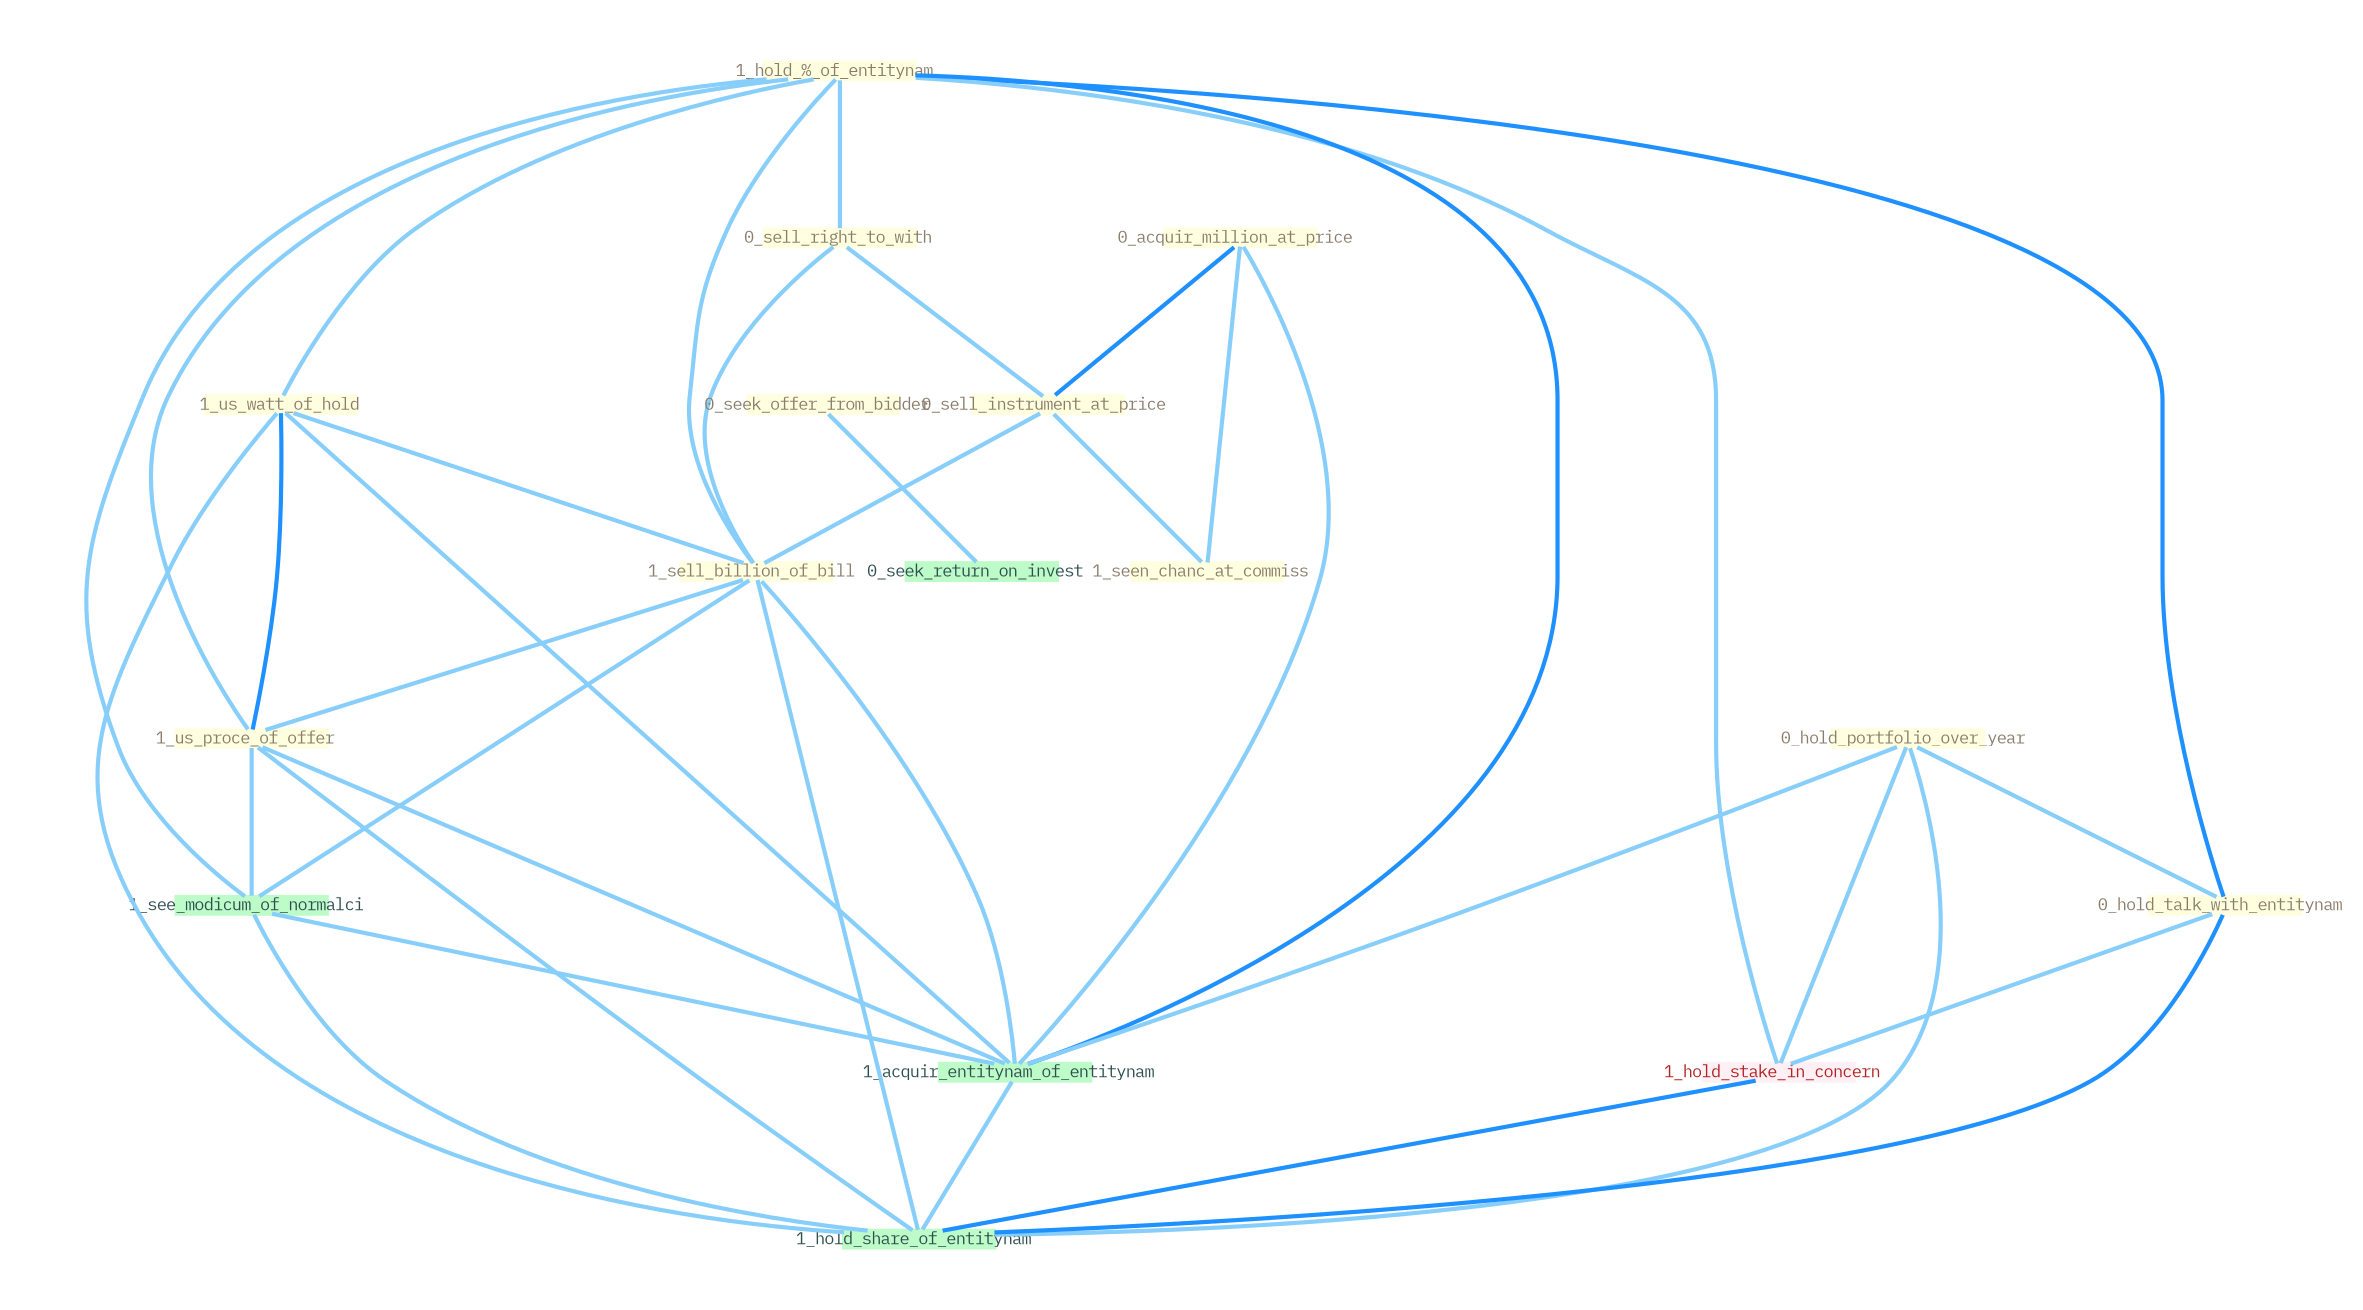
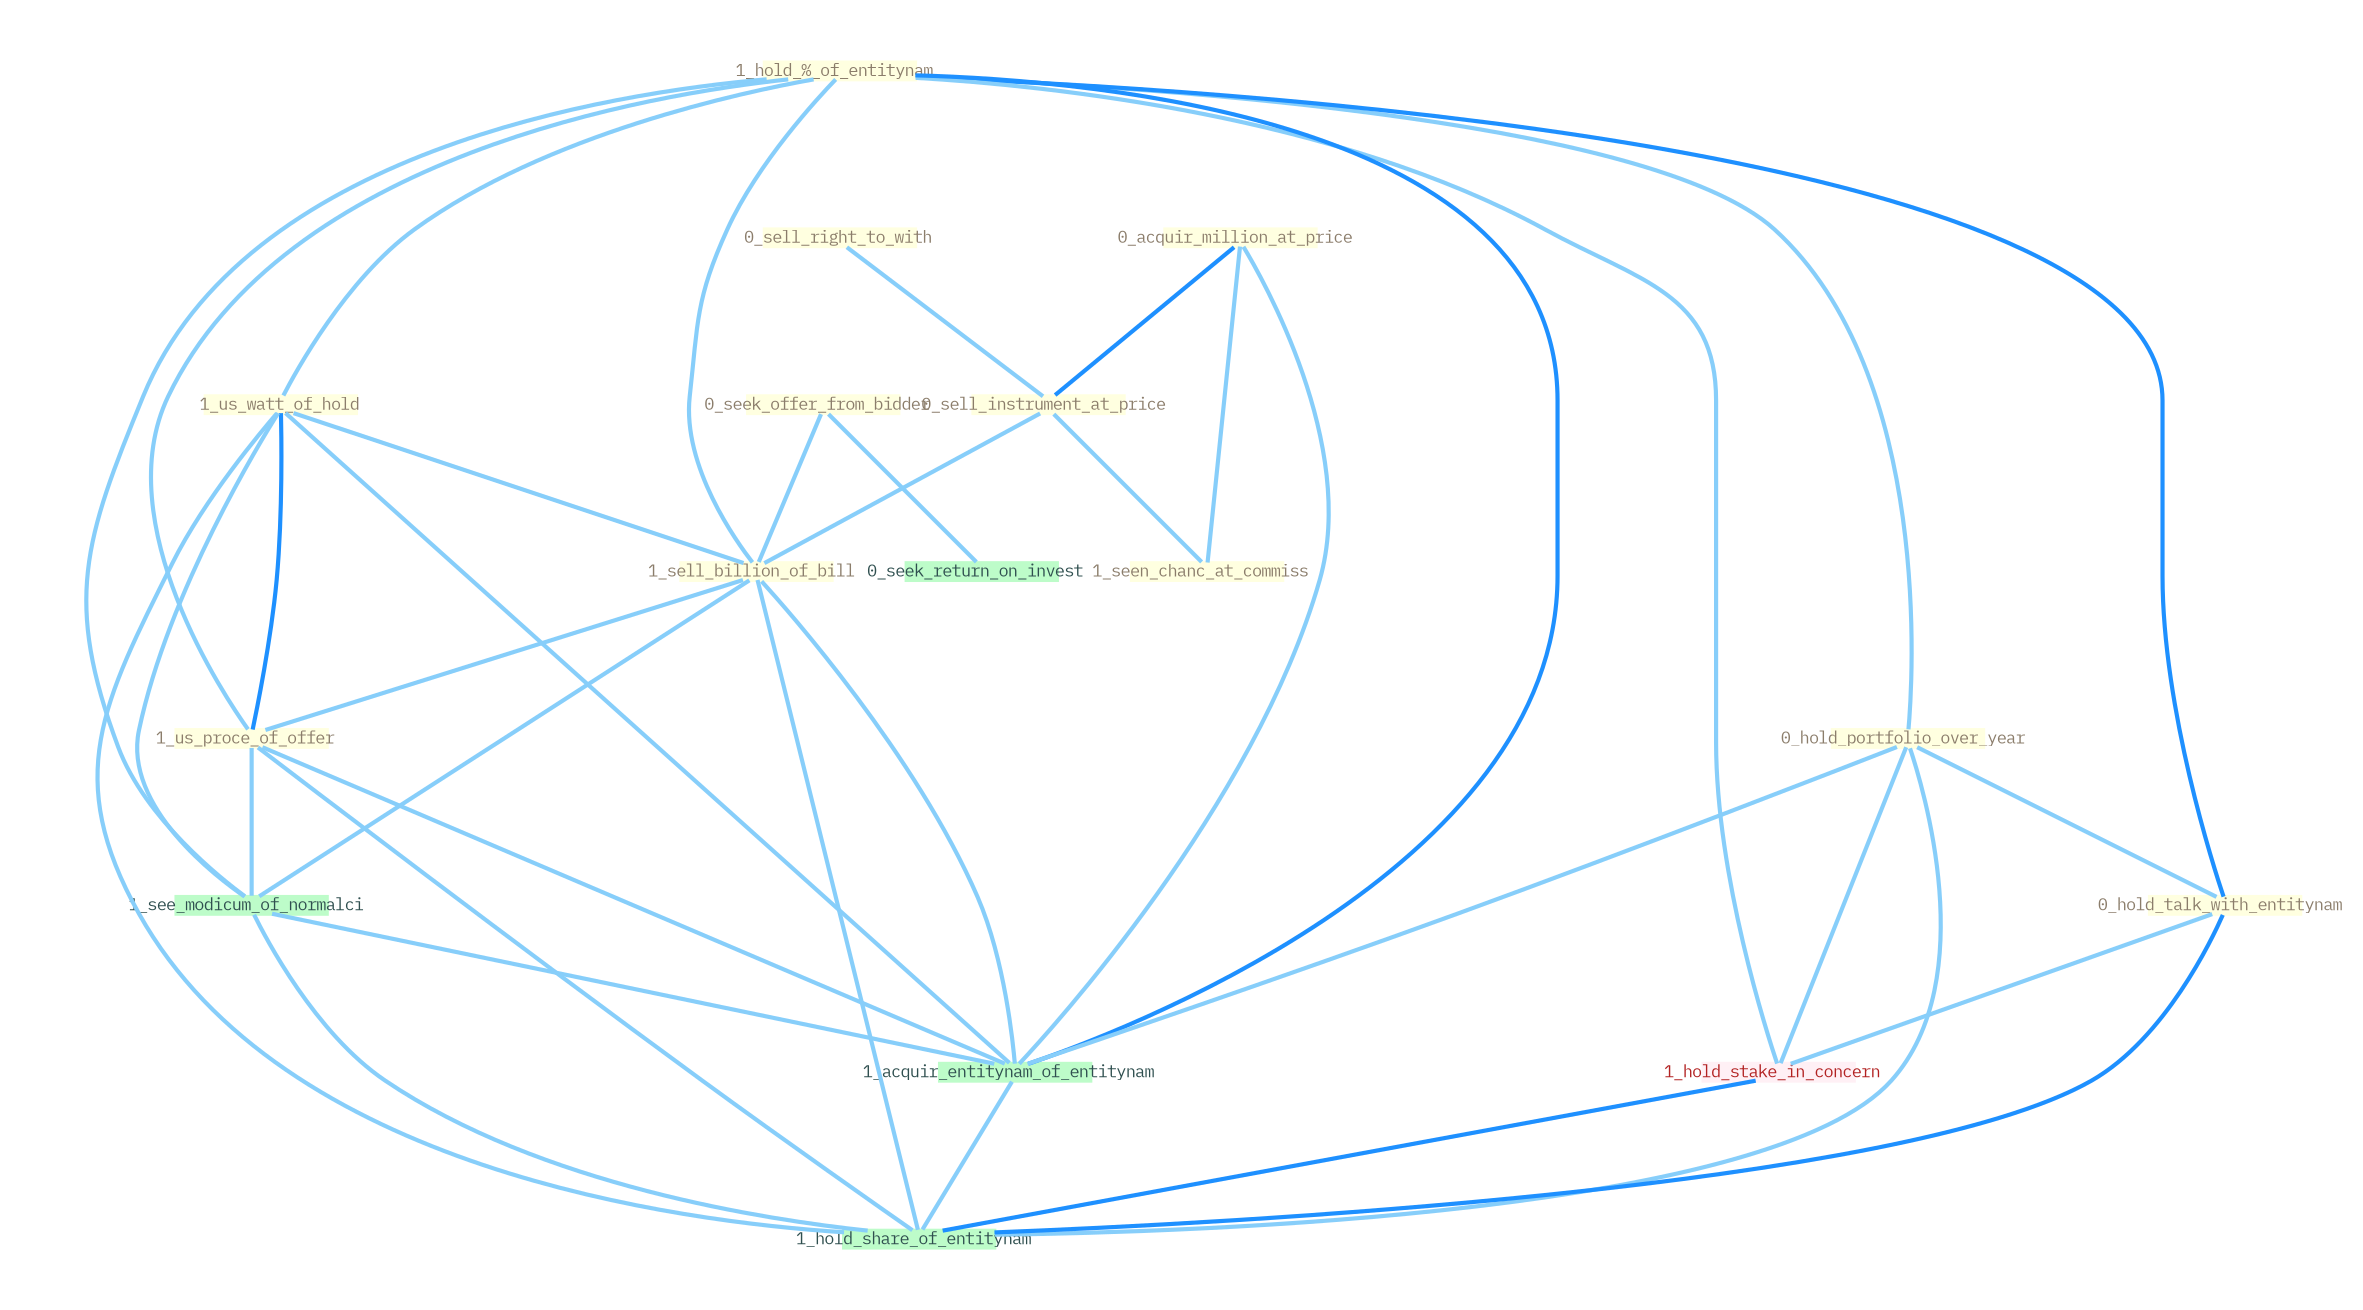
edge "1_hold_%_of_entitynam" -- "0_sell_right_to_with": now "1_hold_%_of_entitynam" -- "0_hold_portfolio_over_year"
edge "0_sell_right_to_with" -- "1_sell_billion_of_bill": now "0_seek_offer_from_bidder" -- "1_sell_billion_of_bill"
edge "1_us_watt_of_hold" -- "1_see_modicum_of_normalci": added
